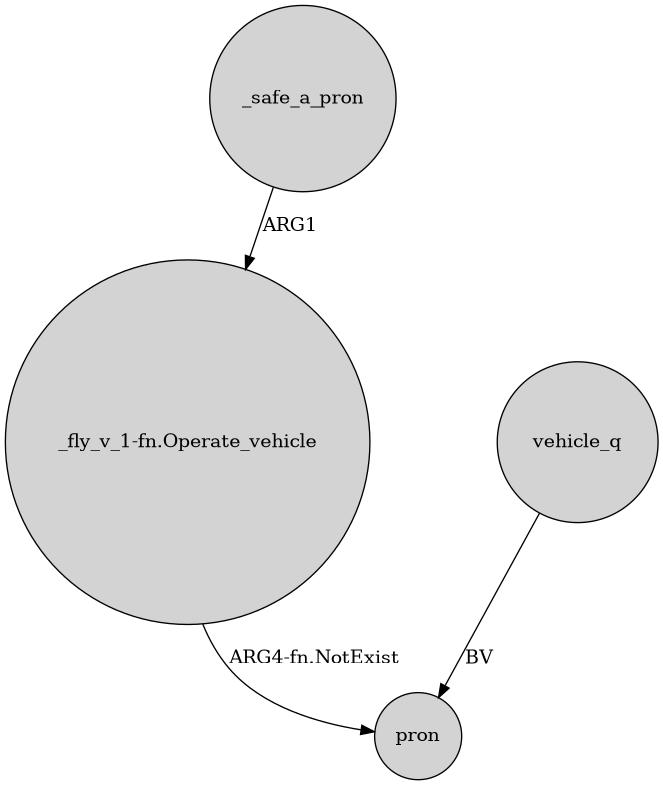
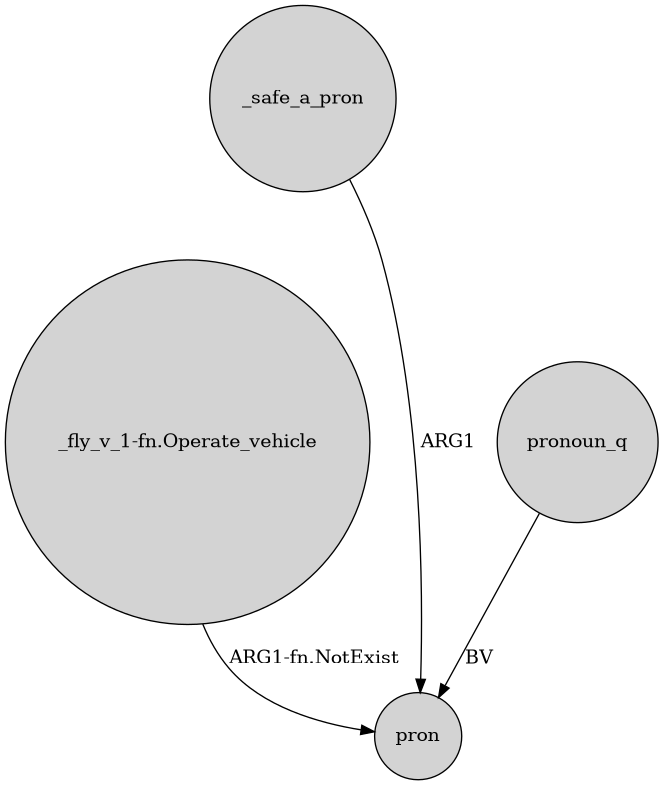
edge "_safe_a_pron" -> "_fly_v_1-fn.Operate_vehicle": now "_safe_a_pron" -> "pron"
node "vehicle_q": label "vehicle_q" -> "pronoun_q"
edge "_fly_v_1-fn.Operate_vehicle" -> "pron": label "ARG4-fn.NotExist" -> "ARG1-fn.NotExist"
